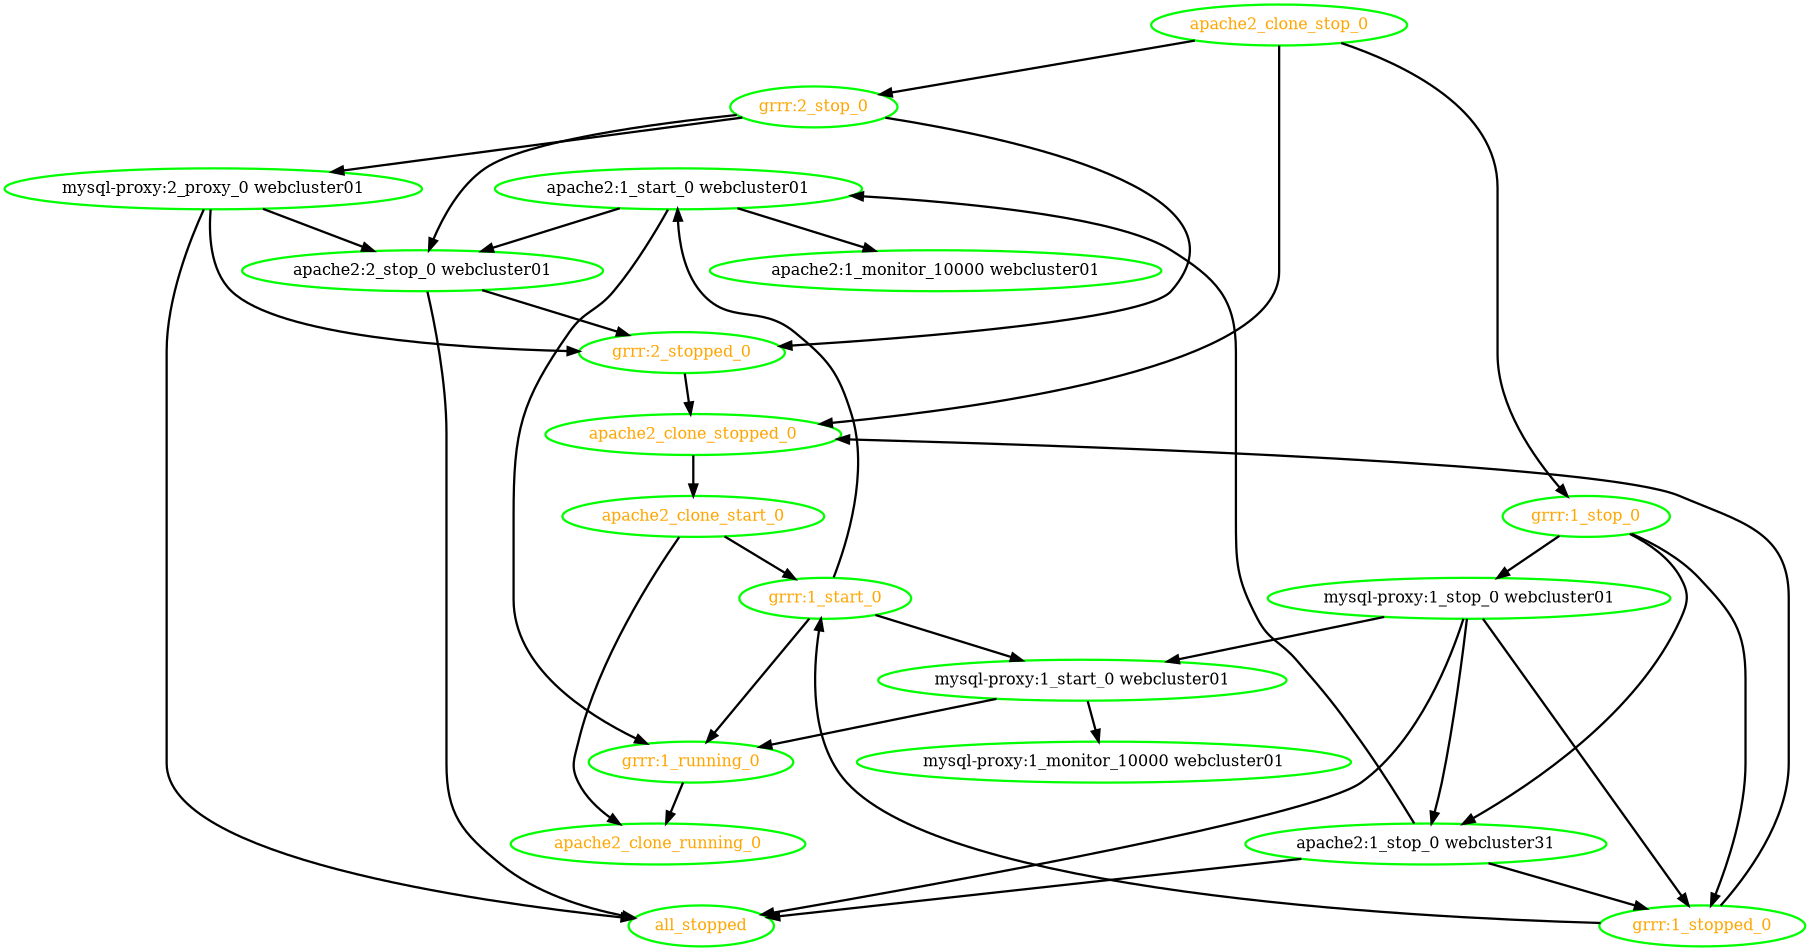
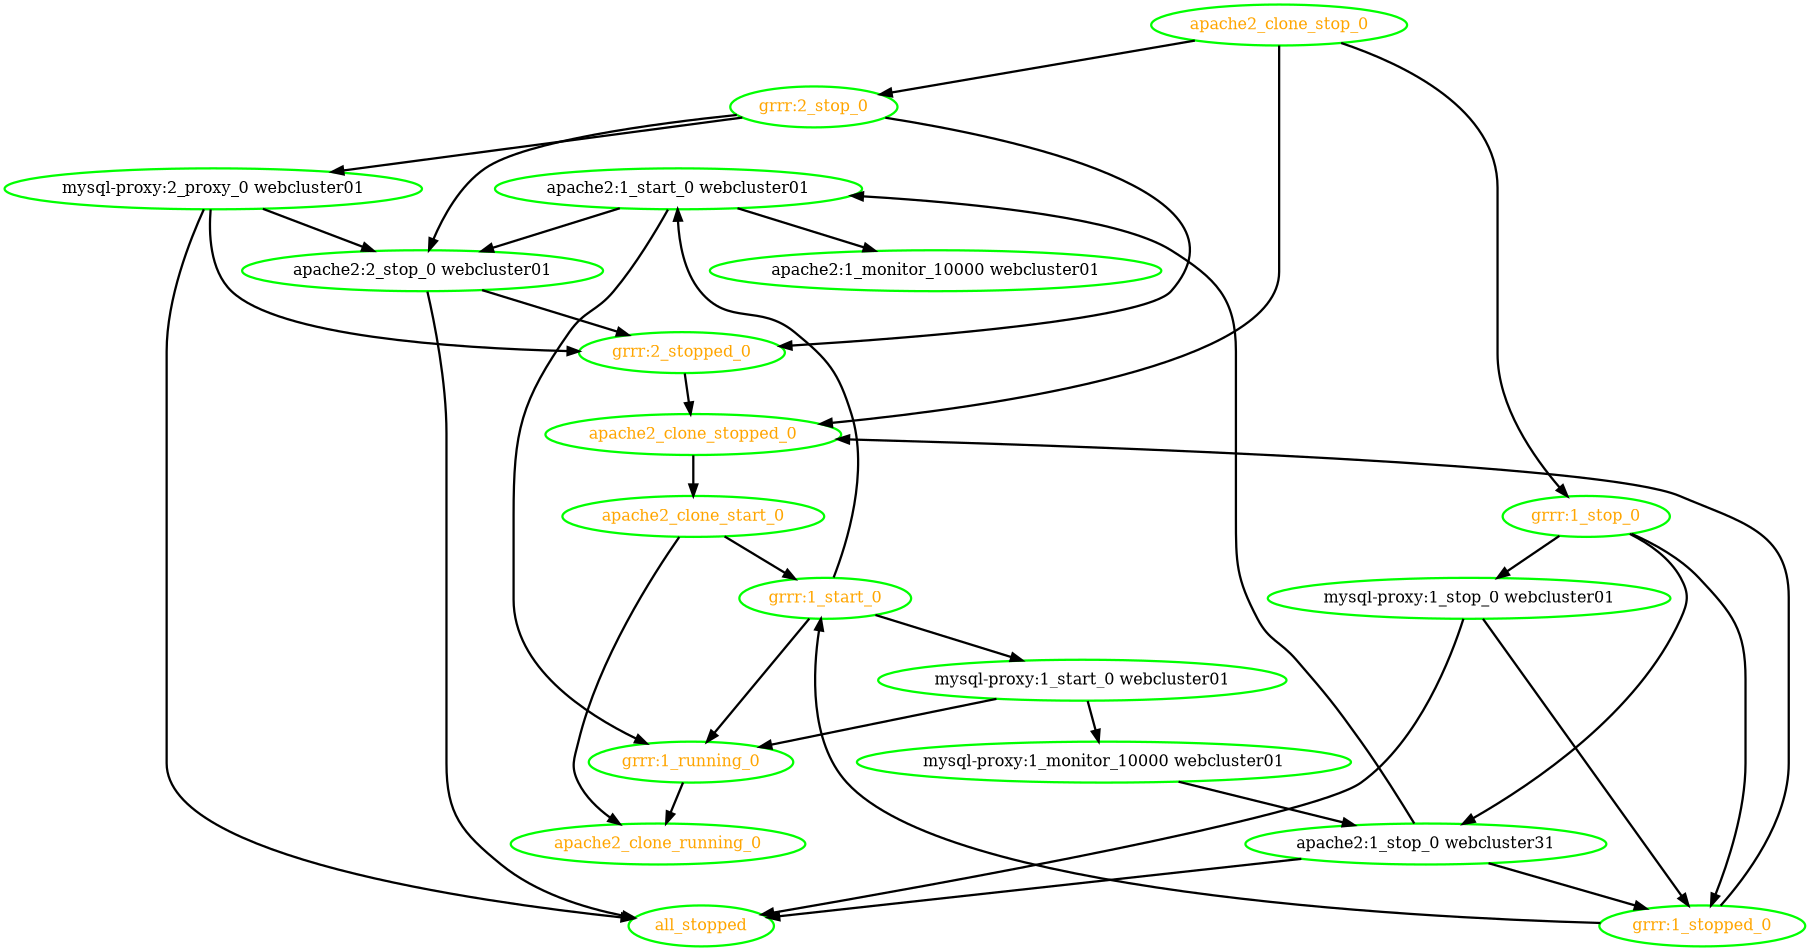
edge "mysql-proxy:1_stop_0 webcluster01" -> "mysql-proxy:1_start_0 webcluster01": removed
edge "mysql-proxy:1_stop_0 webcluster01" -> "apache2:1_stop_0 webcluster31": now "mysql-proxy:1_monitor_10000 webcluster01" -> "apache2:1_stop_0 webcluster31"
